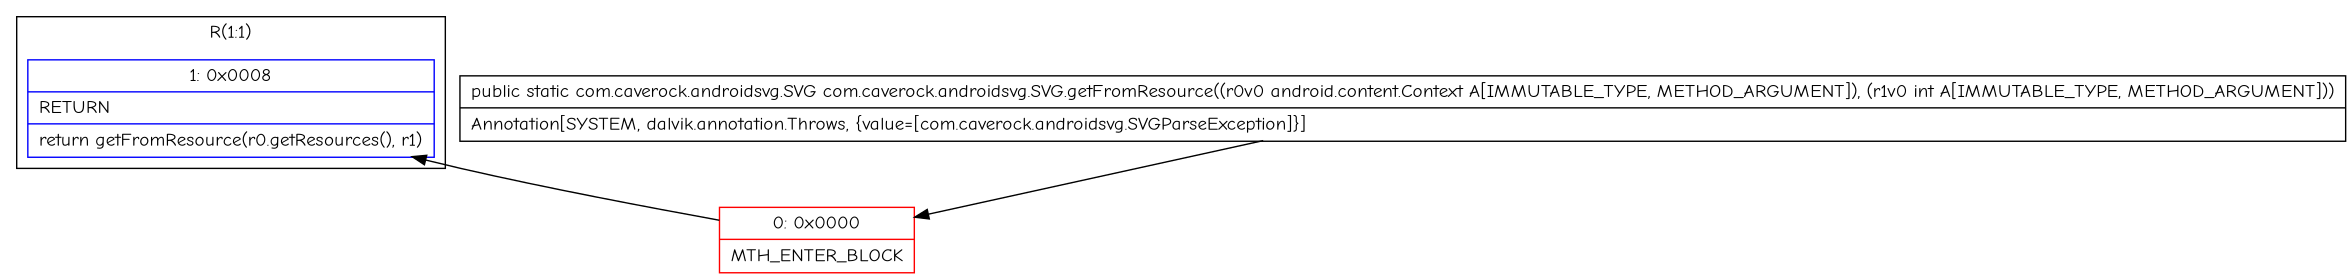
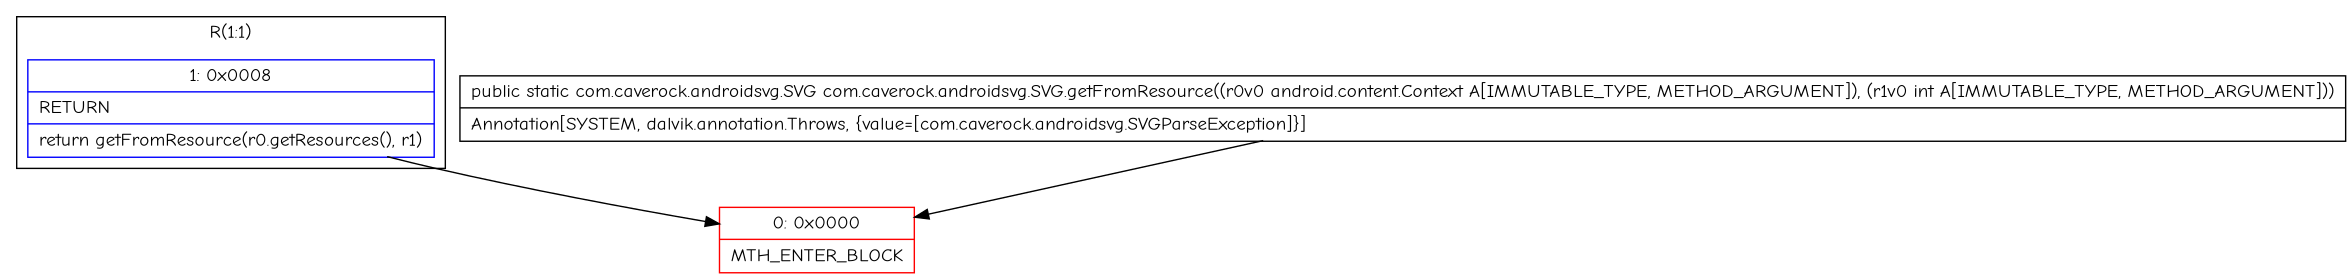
edge "0: 0x0000" -> "1: 0x0008": reversed
